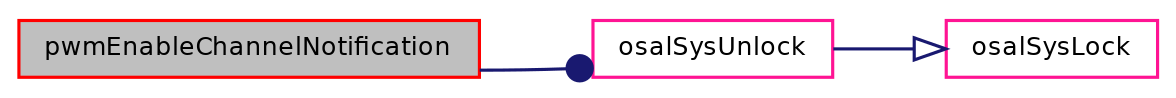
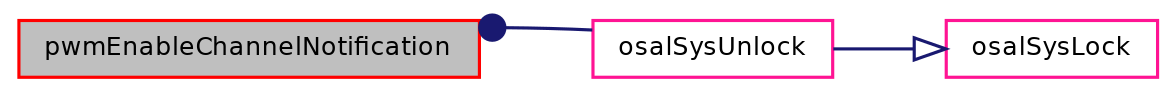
edge "pwmEnableChannelNotification" -> "osalSysUnlock": reversed
